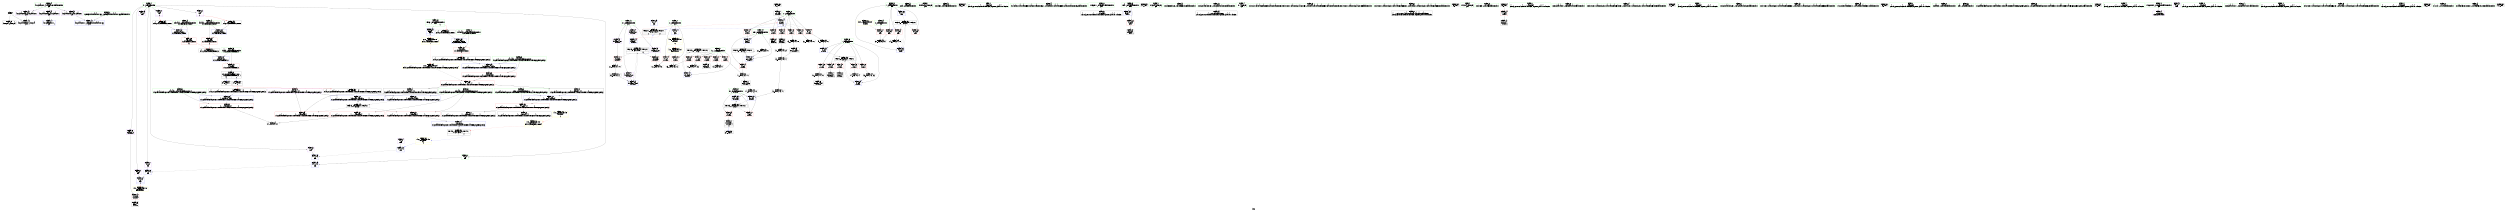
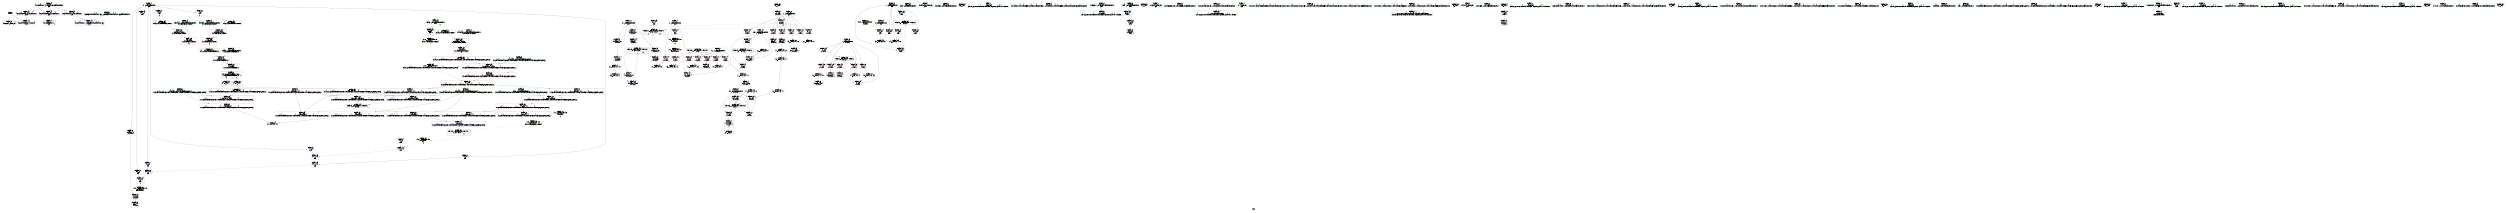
node "NodeID: 242": removed
